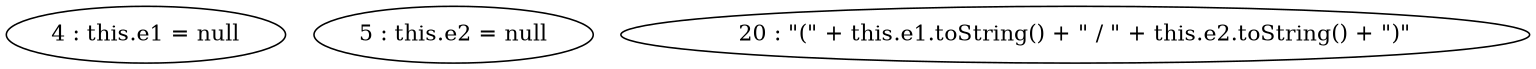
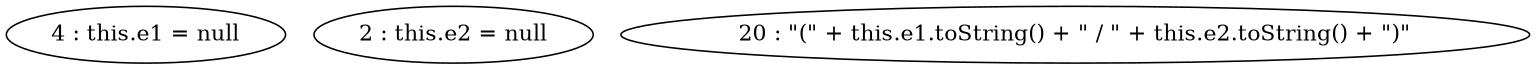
node "5 : this.e2 = null": label "5 : this.e2 = null" -> "2 : this.e2 = null"
